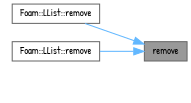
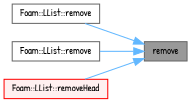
node "Foam::LList::removeHead": added
